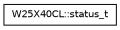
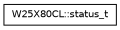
node "W25X40CL::status_t": label "W25X40CL::status_t" -> "W25X80CL::status_t"
